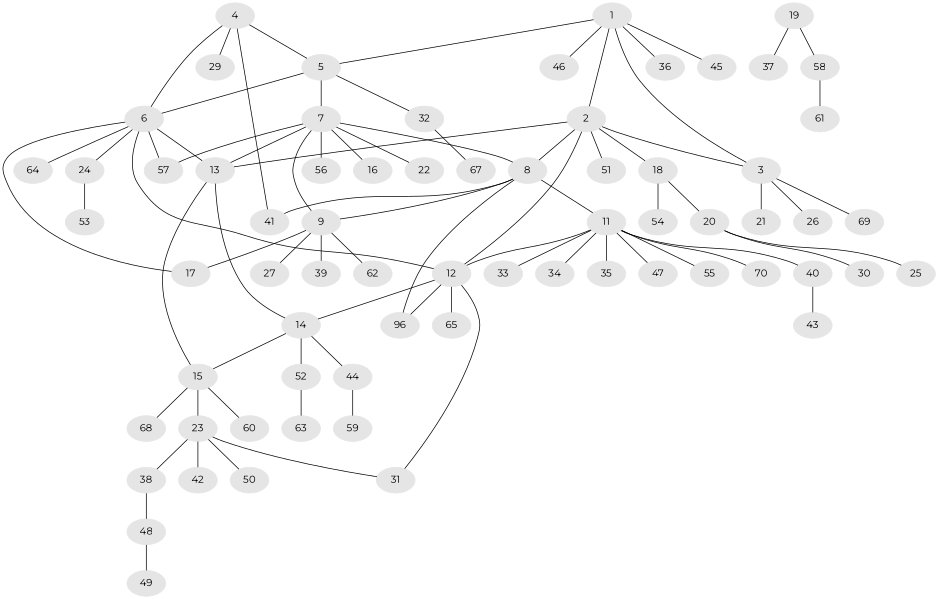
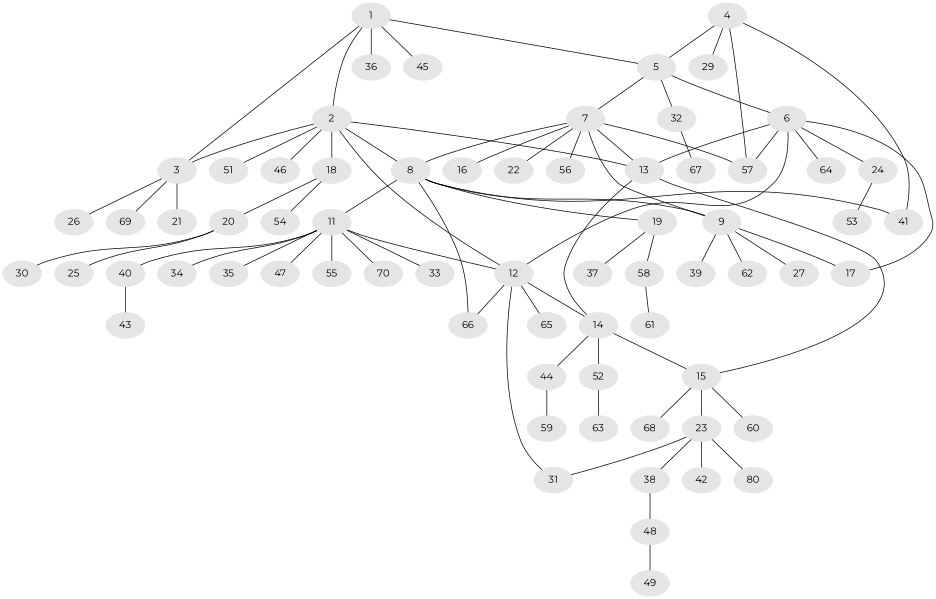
edge "1" -- "46": now "2" -- "46"
edge "4" -- "6": now "4" -- "57"
edge "8" -- "19": added
node "96": label "96" -> "66"
node "50": label "50" -> "80"
